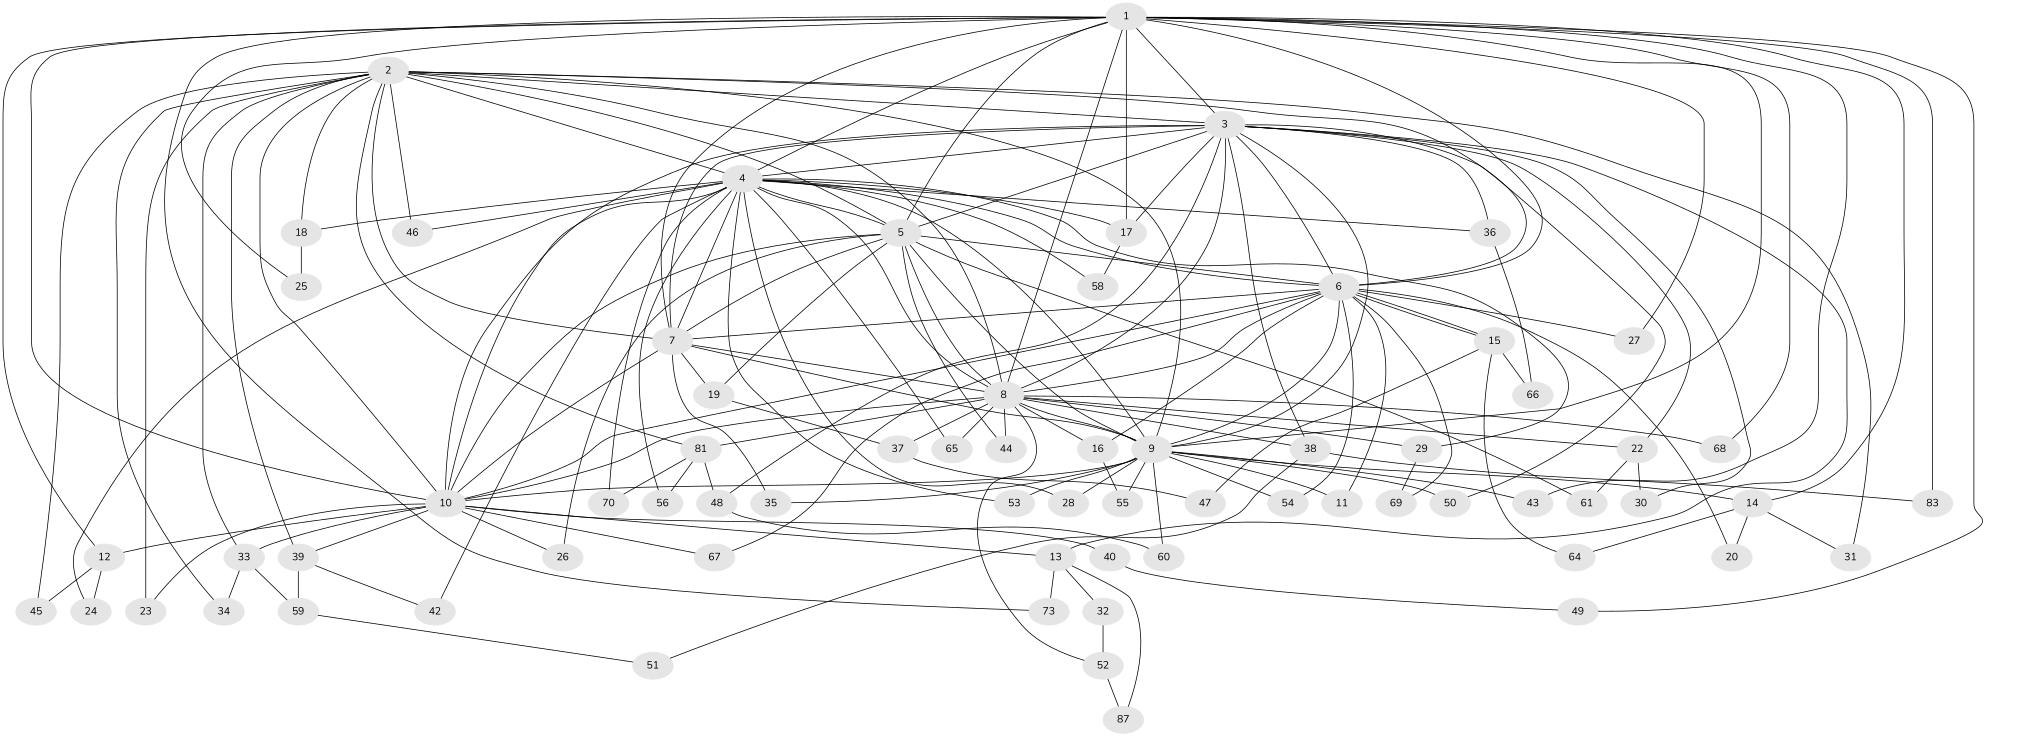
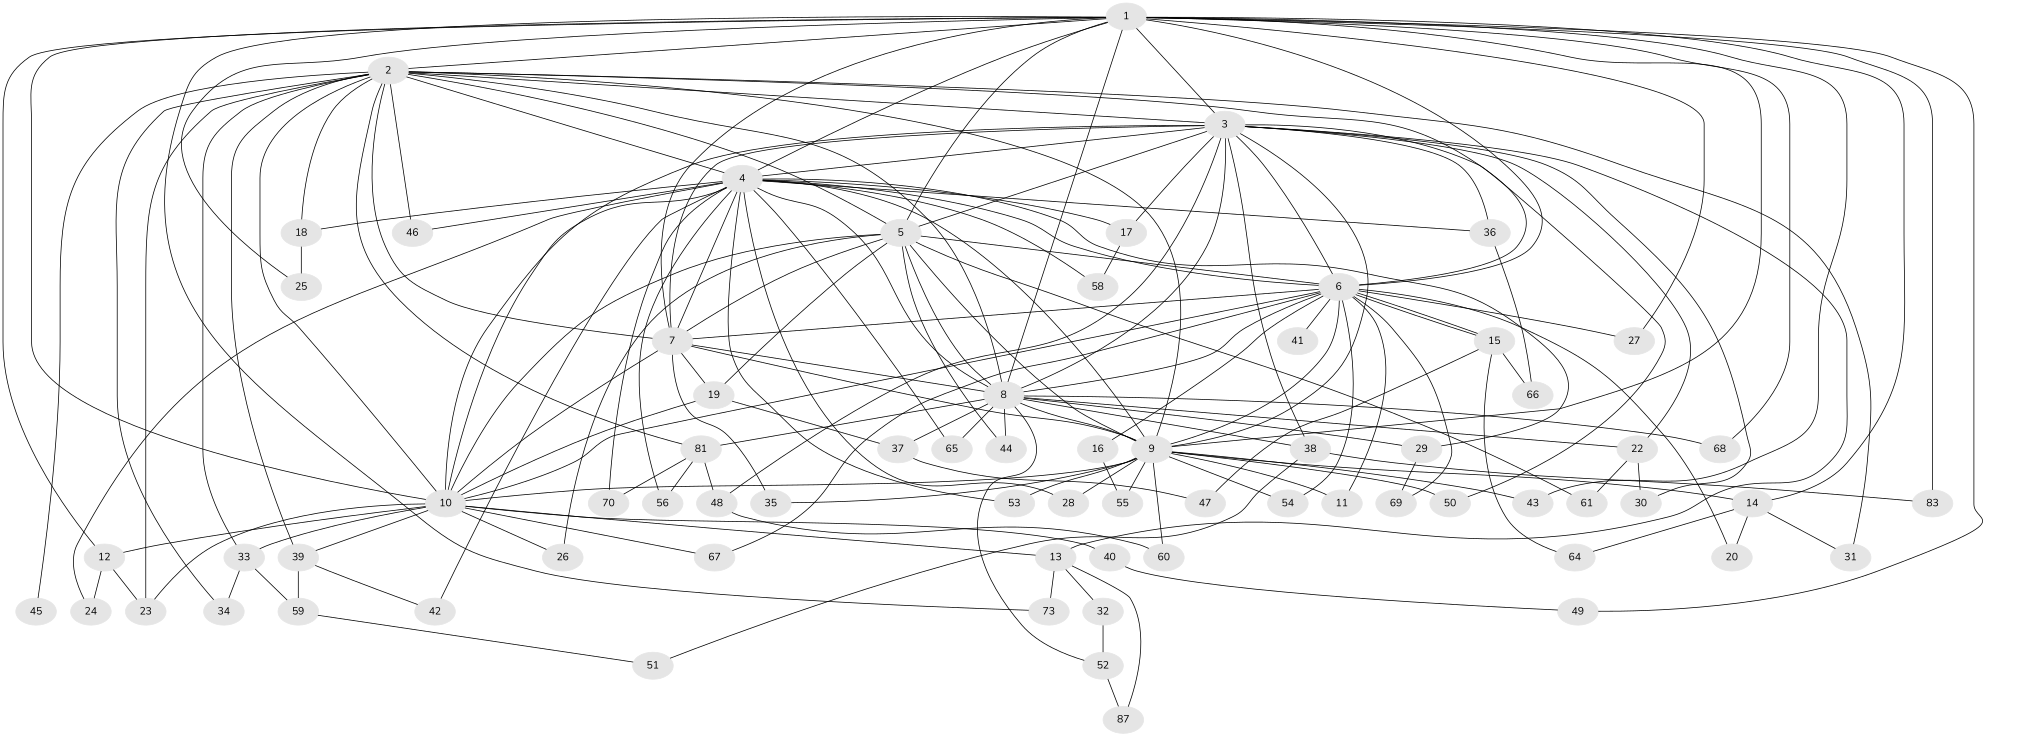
edge "1" -- "17": now "1" -- "2"
edge "4" -- "5": removed
node "41": added
edge "8" -- "10": now "19" -- "10"
edge "8" -- "16": removed
edge "12" -- "45": now "12" -- "23"
